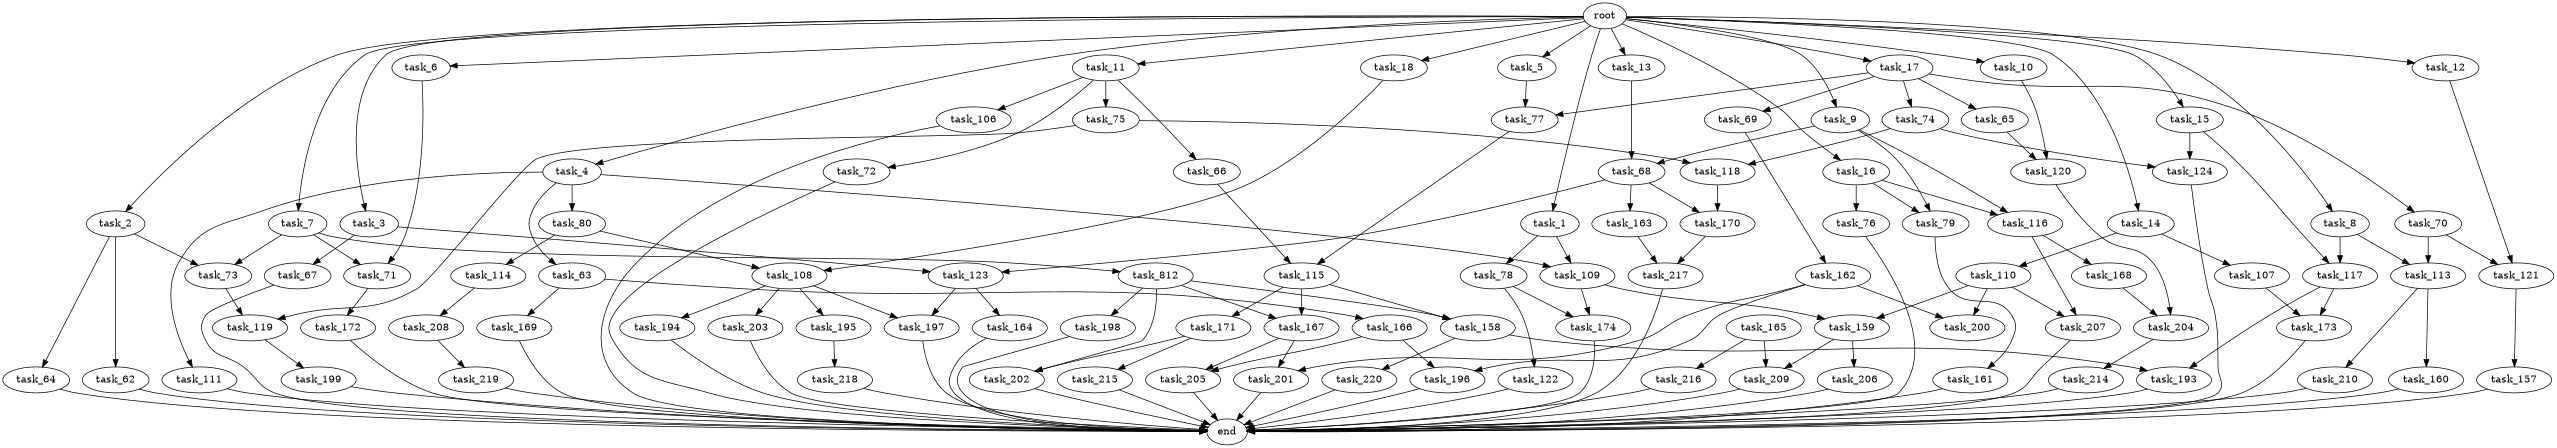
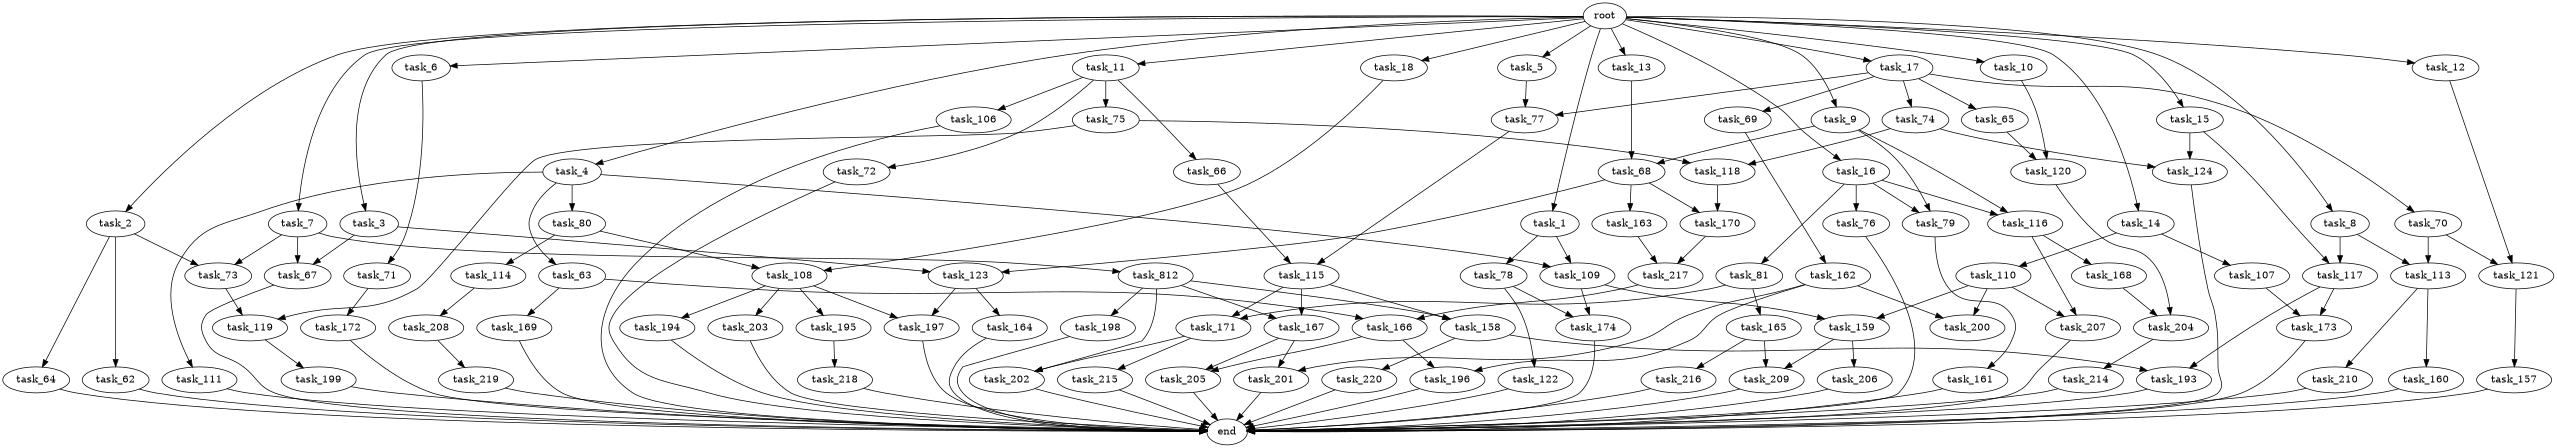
edge "task_7" -> "task_71": now "task_7" -> "task_67"
node "task_81": added
edge "task_217" -> "end": now "task_217" -> "task_166"
